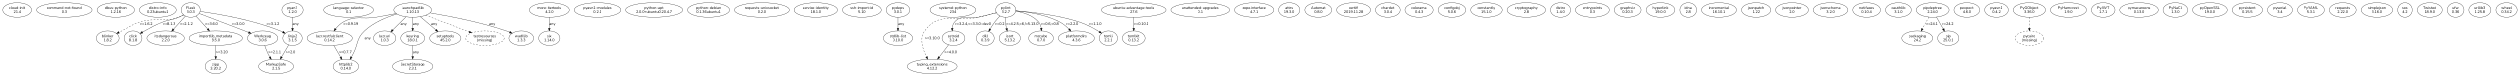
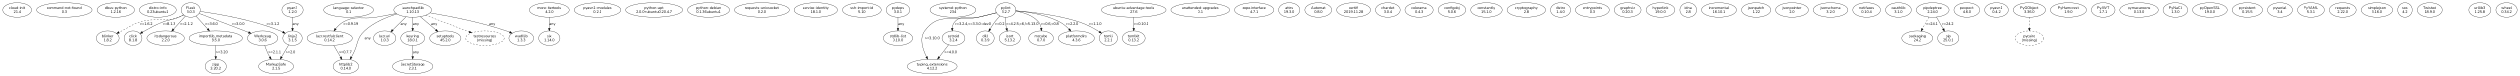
node "ufw 0.36": removed
edge "pylint 3.2.7" -> "typing_extensions 4.12.2": style dashed -> solid
